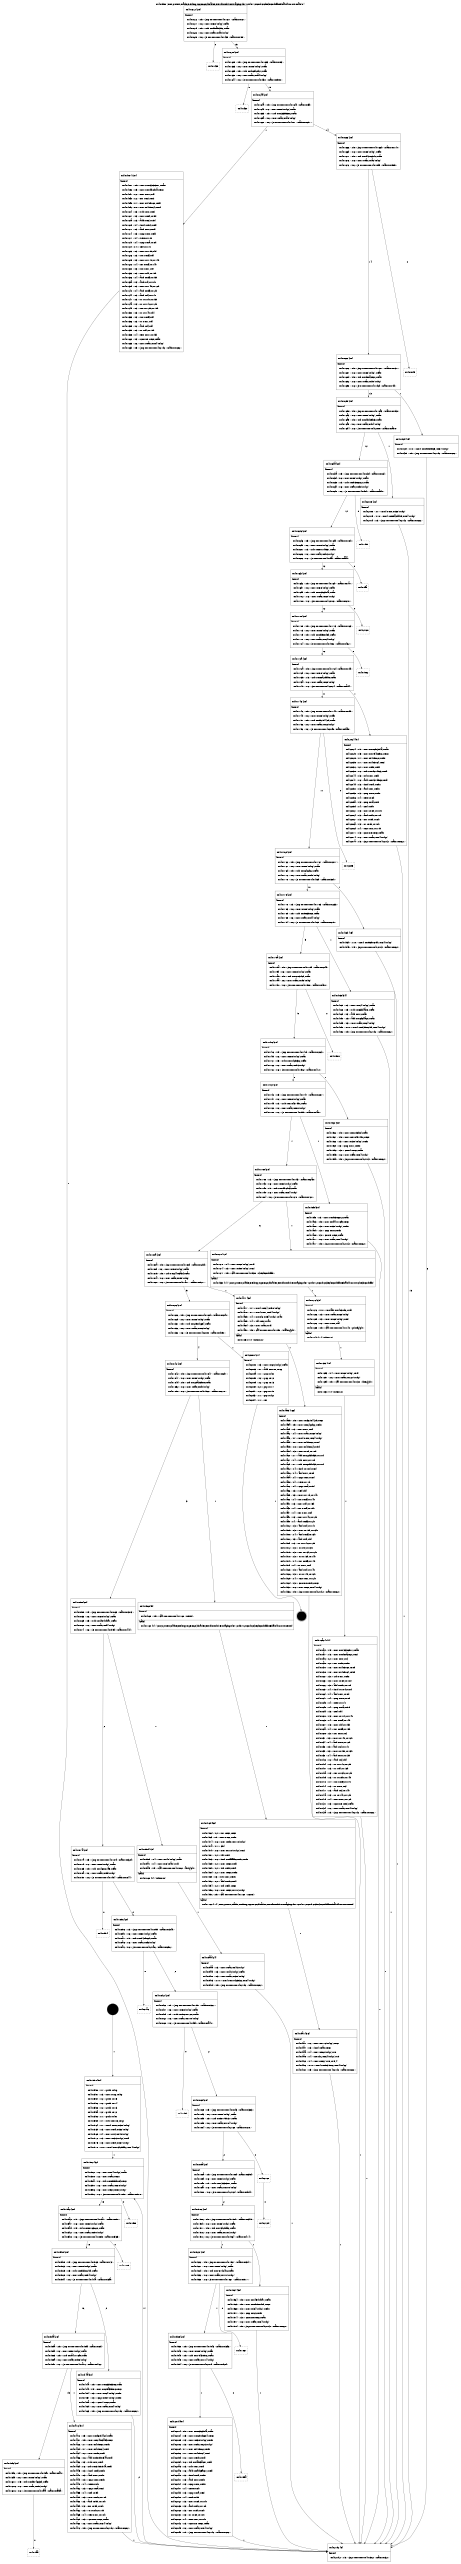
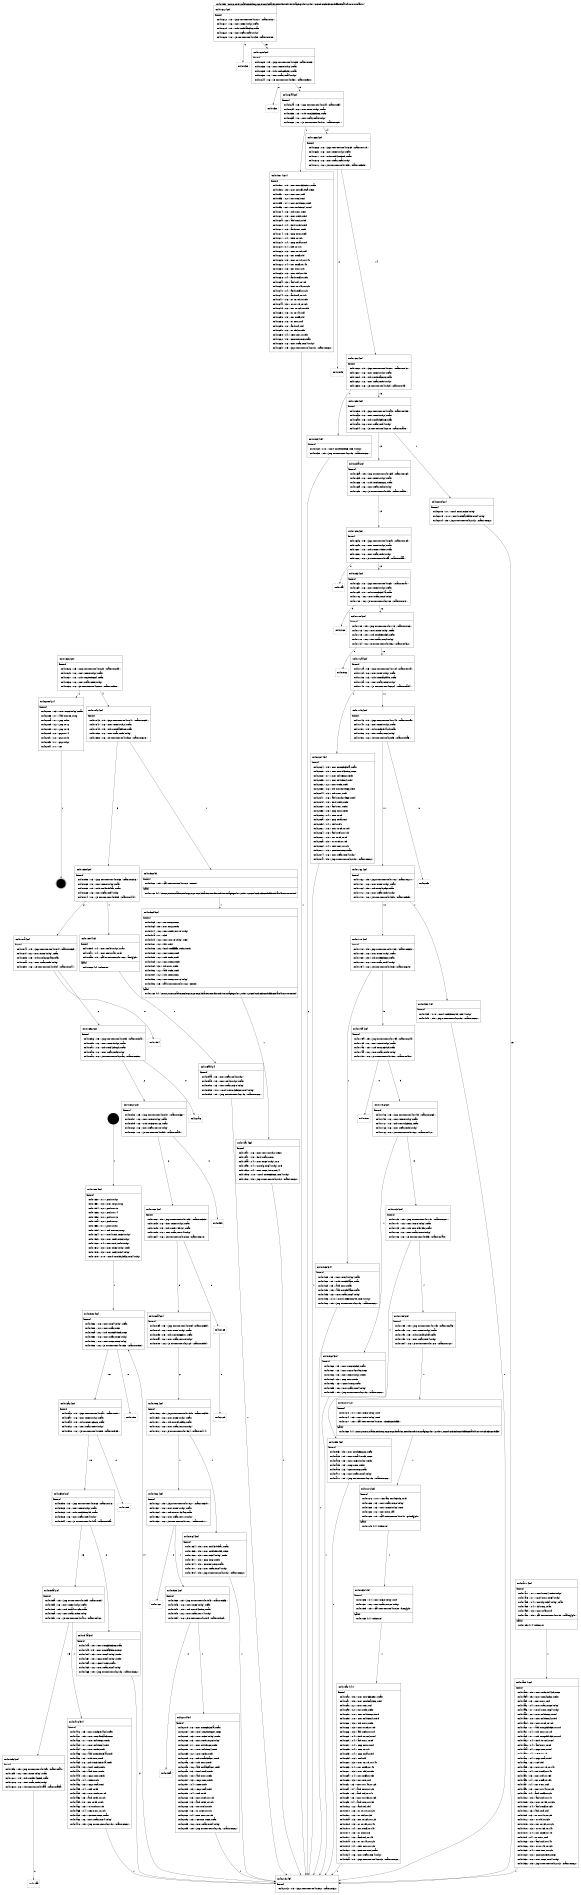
node "0x401feb": removed
node "0x40180a [28]": removed
